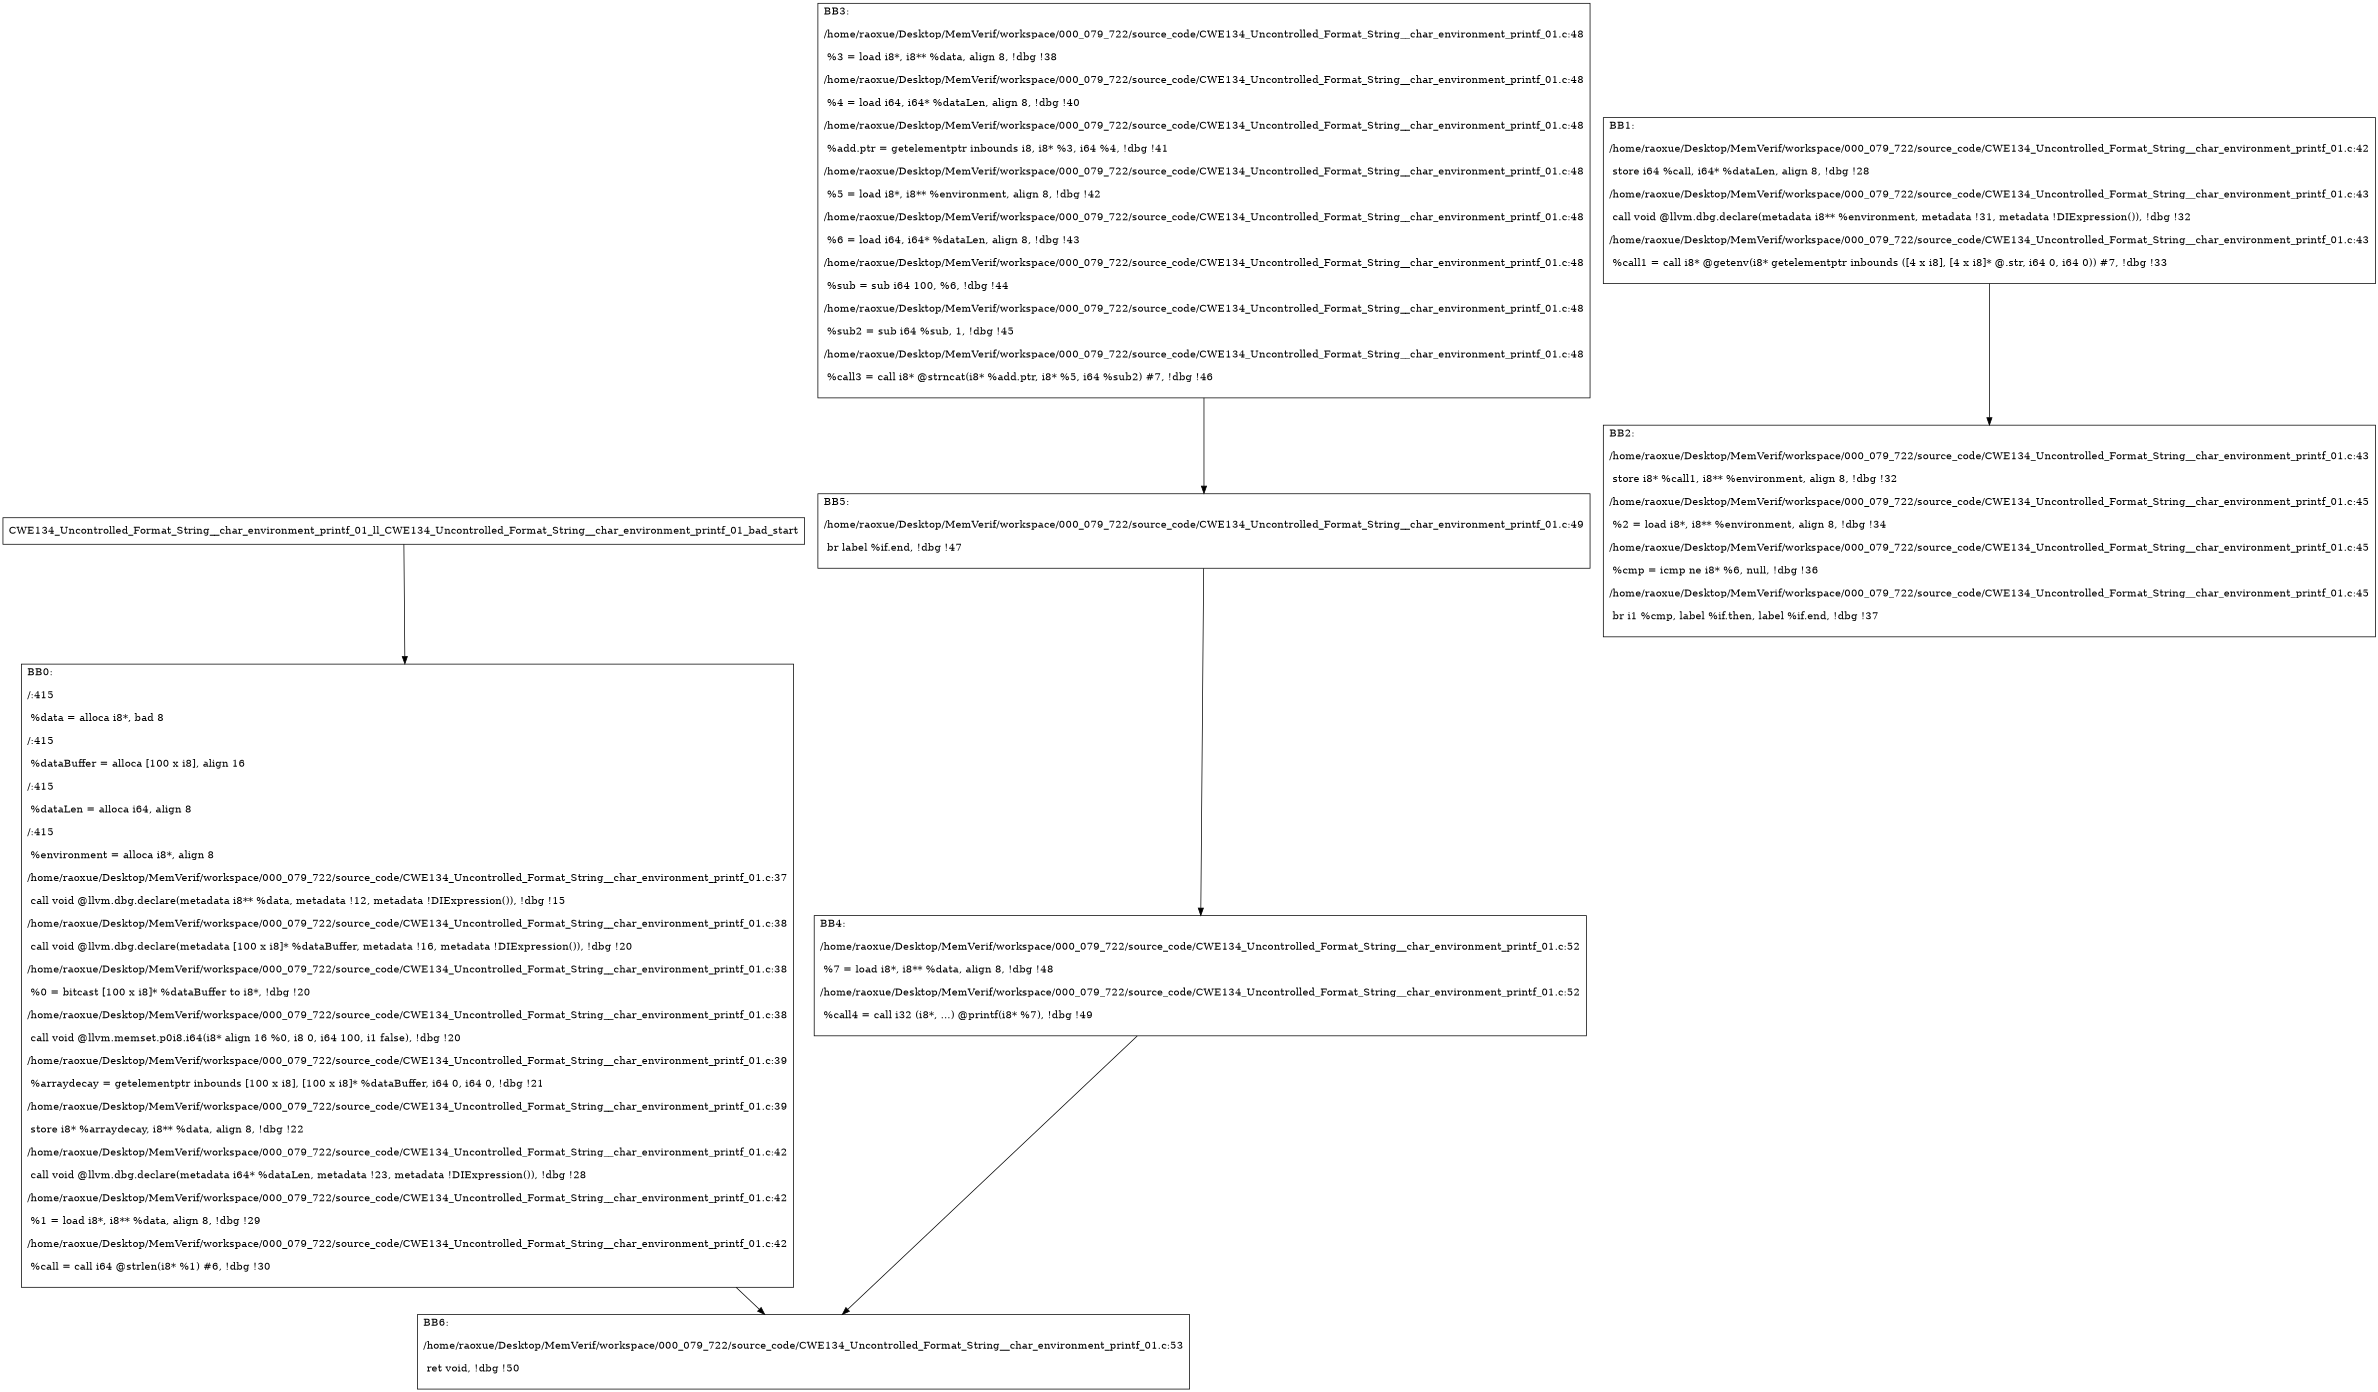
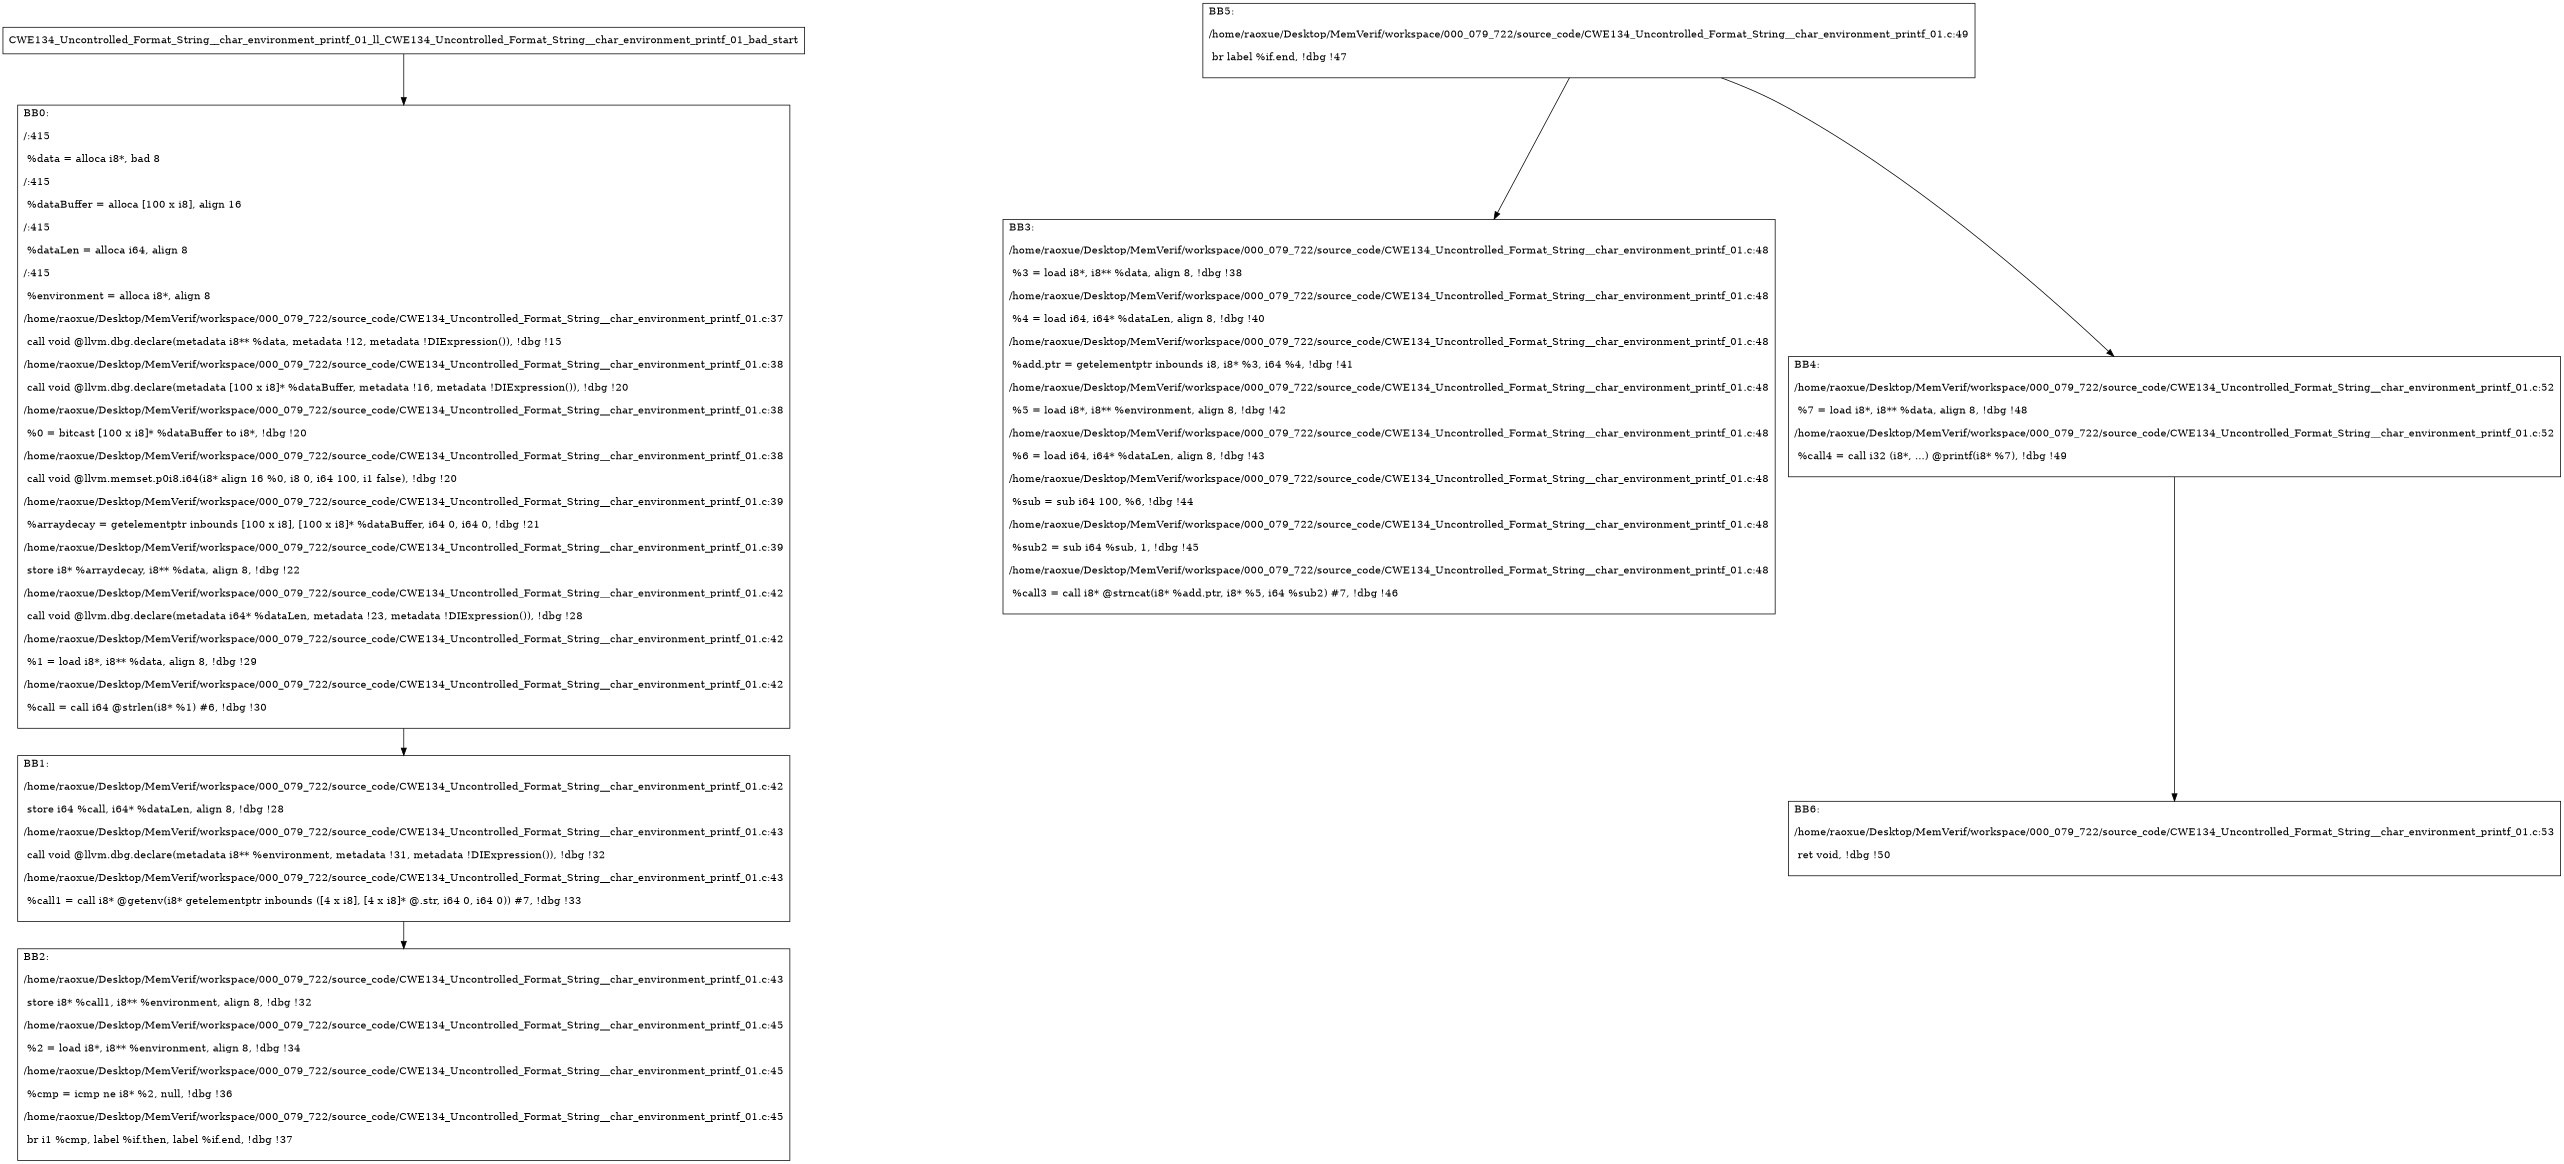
edge "BB3:" -> "BB5:": reversed
node "BB2:": text "%cmp = icmp ne i8* %6, null, !dbg !36" -> "%cmp = icmp ne i8* %2, null, !dbg !36"
edge "BB0:" -> "BB6:": now "BB0:" -> "BB1:"
